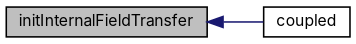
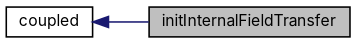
edge "coupled" -> "initInternalFieldTransfer": reversed
